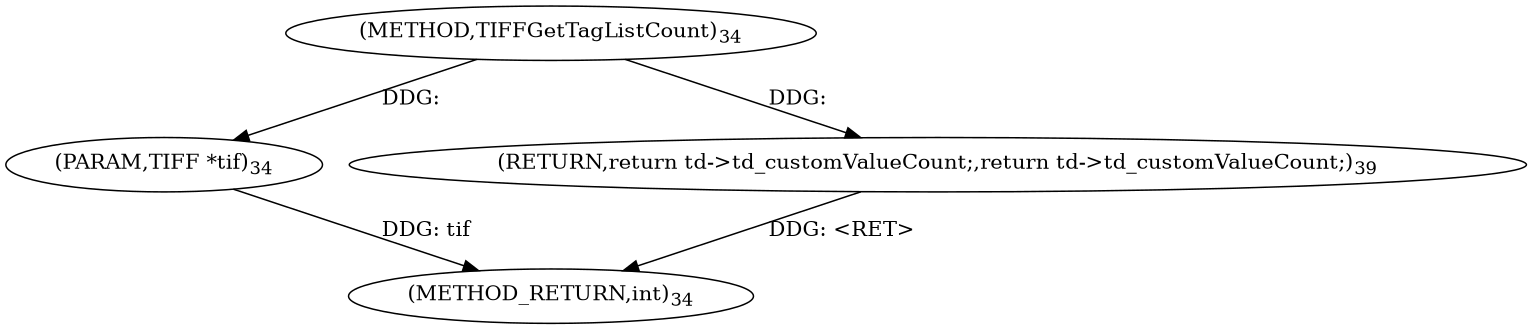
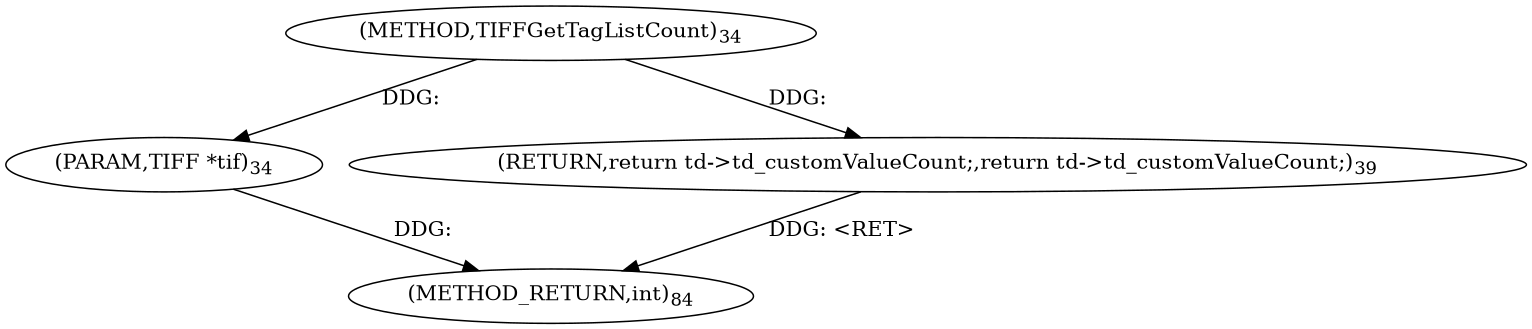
edge "(PARAM,TIFF *tif)" -> "(METHOD_RETURN,int)": label "DDG: tif" -> "DDG: "
node "(METHOD_RETURN,int)": text "34" -> "84"
